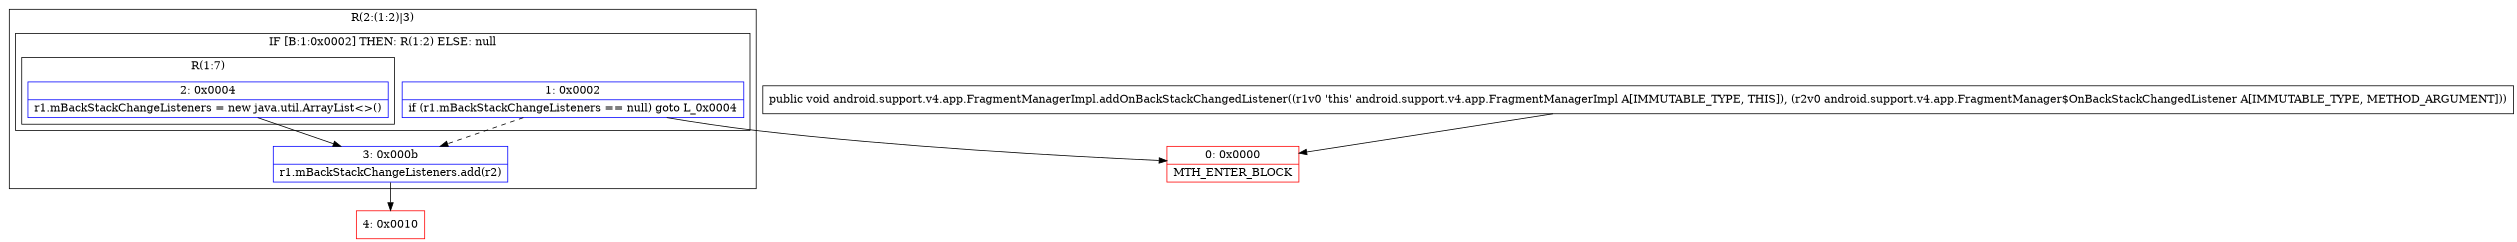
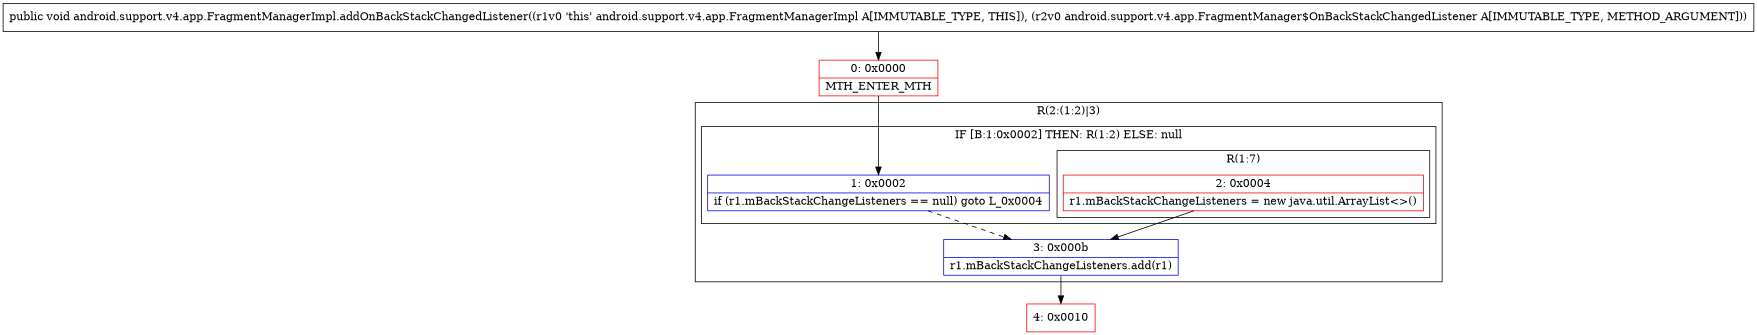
node "2: 0x0004": color blue -> red
edge "1: 0x0002" -> "0: 0x0000": reversed
node "3: 0x000b": text "r1.mBackStackChangeListeners.add(r2)" -> "r1.mBackStackChangeListeners.add(r1)"
node "0: 0x0000": text "MTH_ENTER_BLOCK" -> "MTH_ENTER_MTH"
